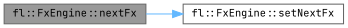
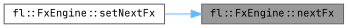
edge "fl::FxEngine::nextFx" -> "fl::FxEngine::setNextFx": reversed
